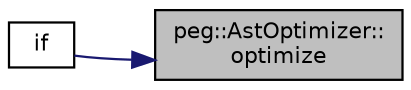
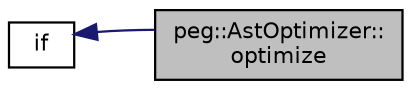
edge "if" -> "peg::AstOptimizer:: optimize": reversed
